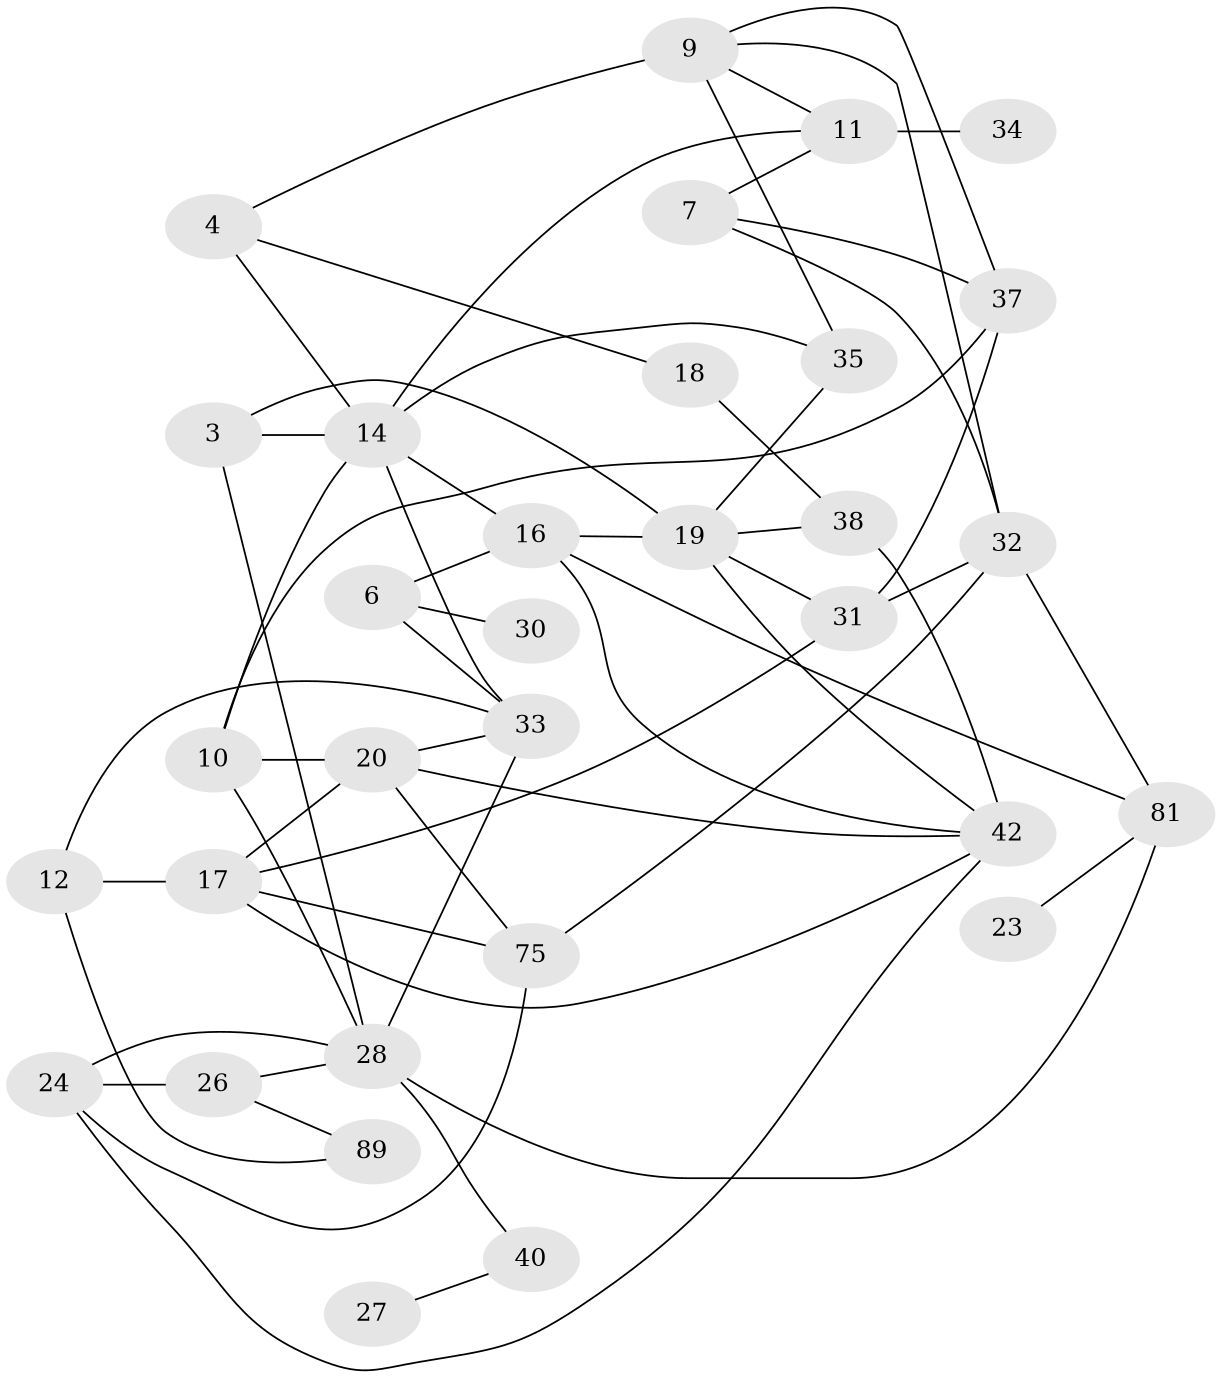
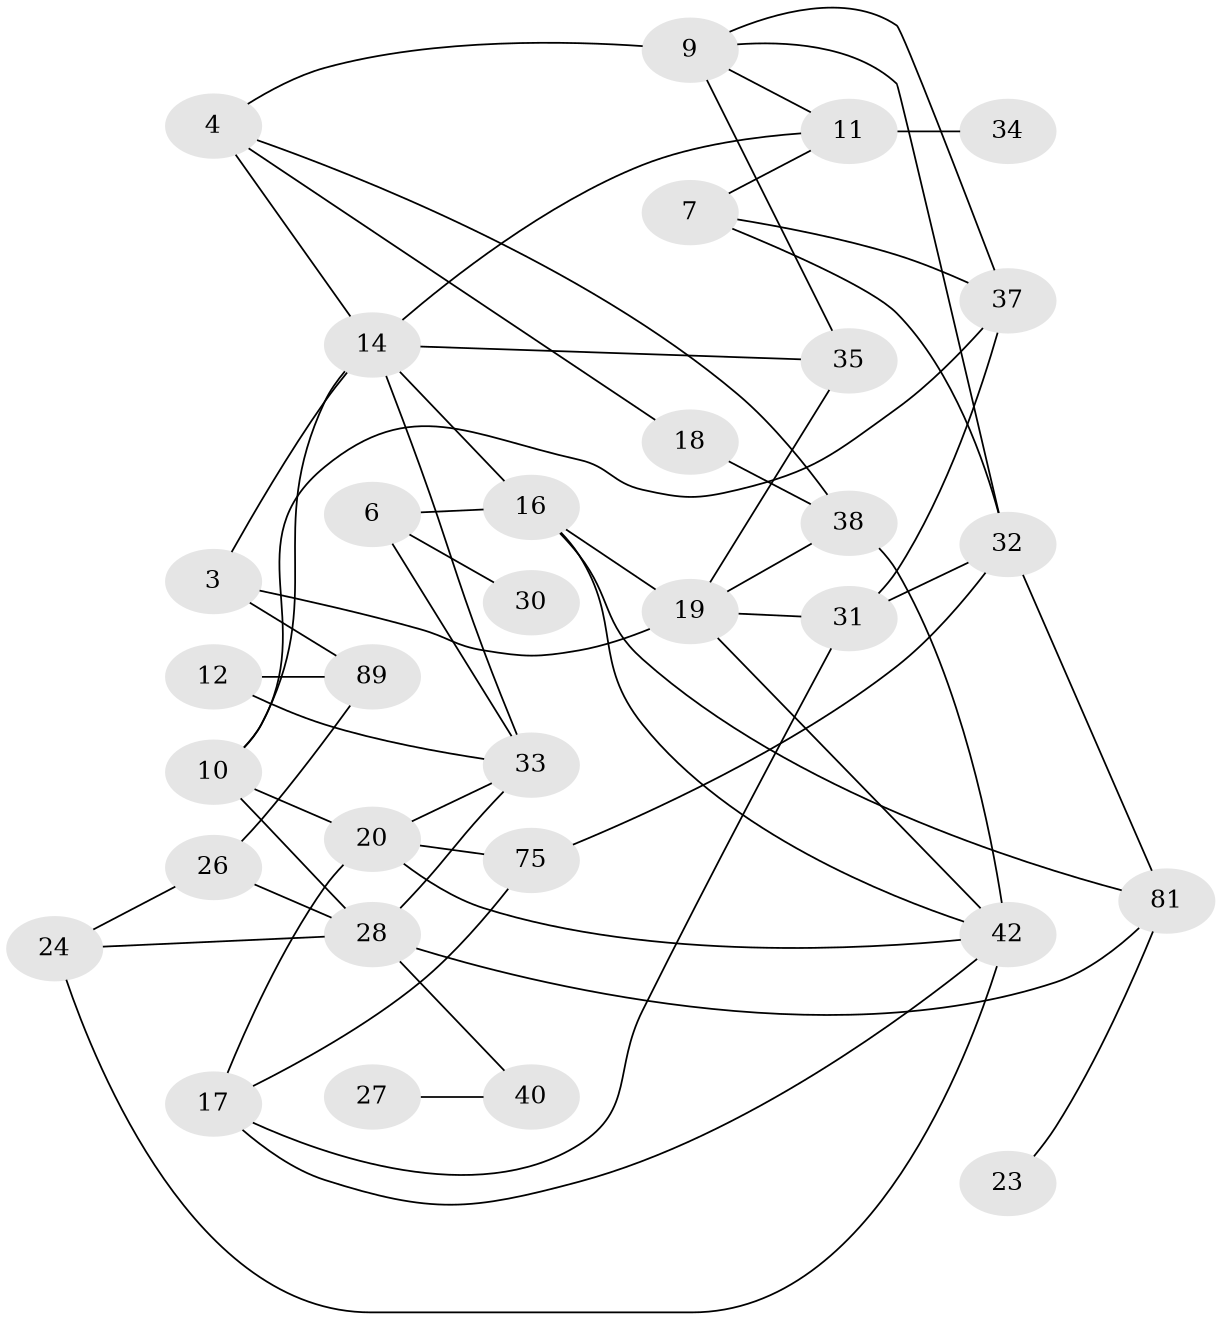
edge "4" -- "38": added
edge "3" -- "28": now "3" -- "89"
edge "12" -- "17": removed
edge "75" -- "24": removed
